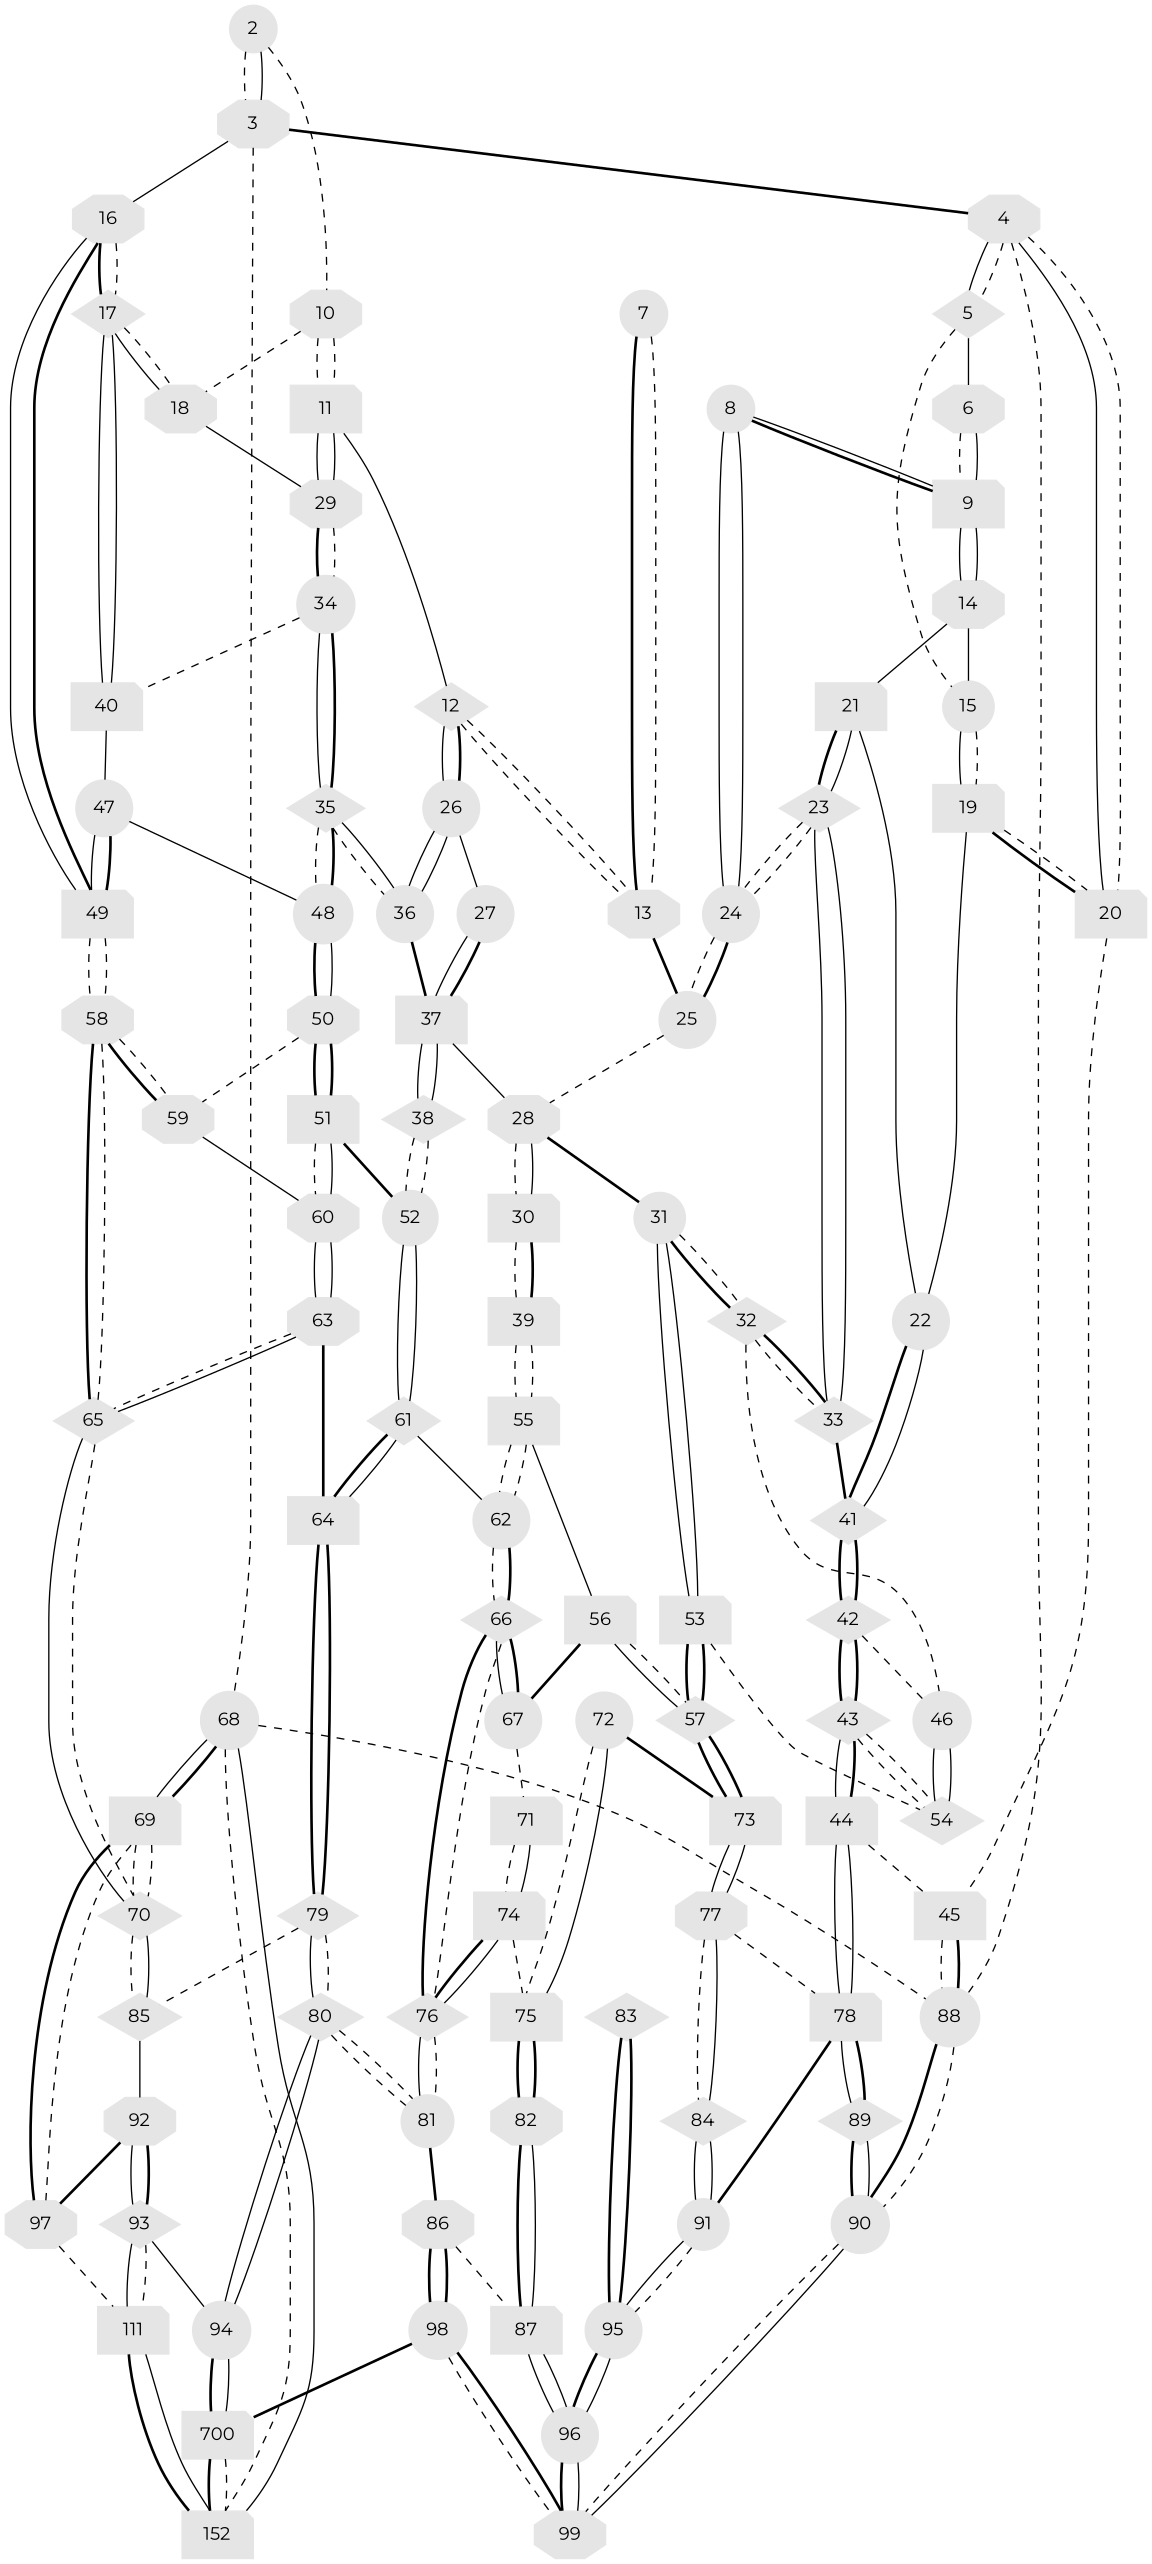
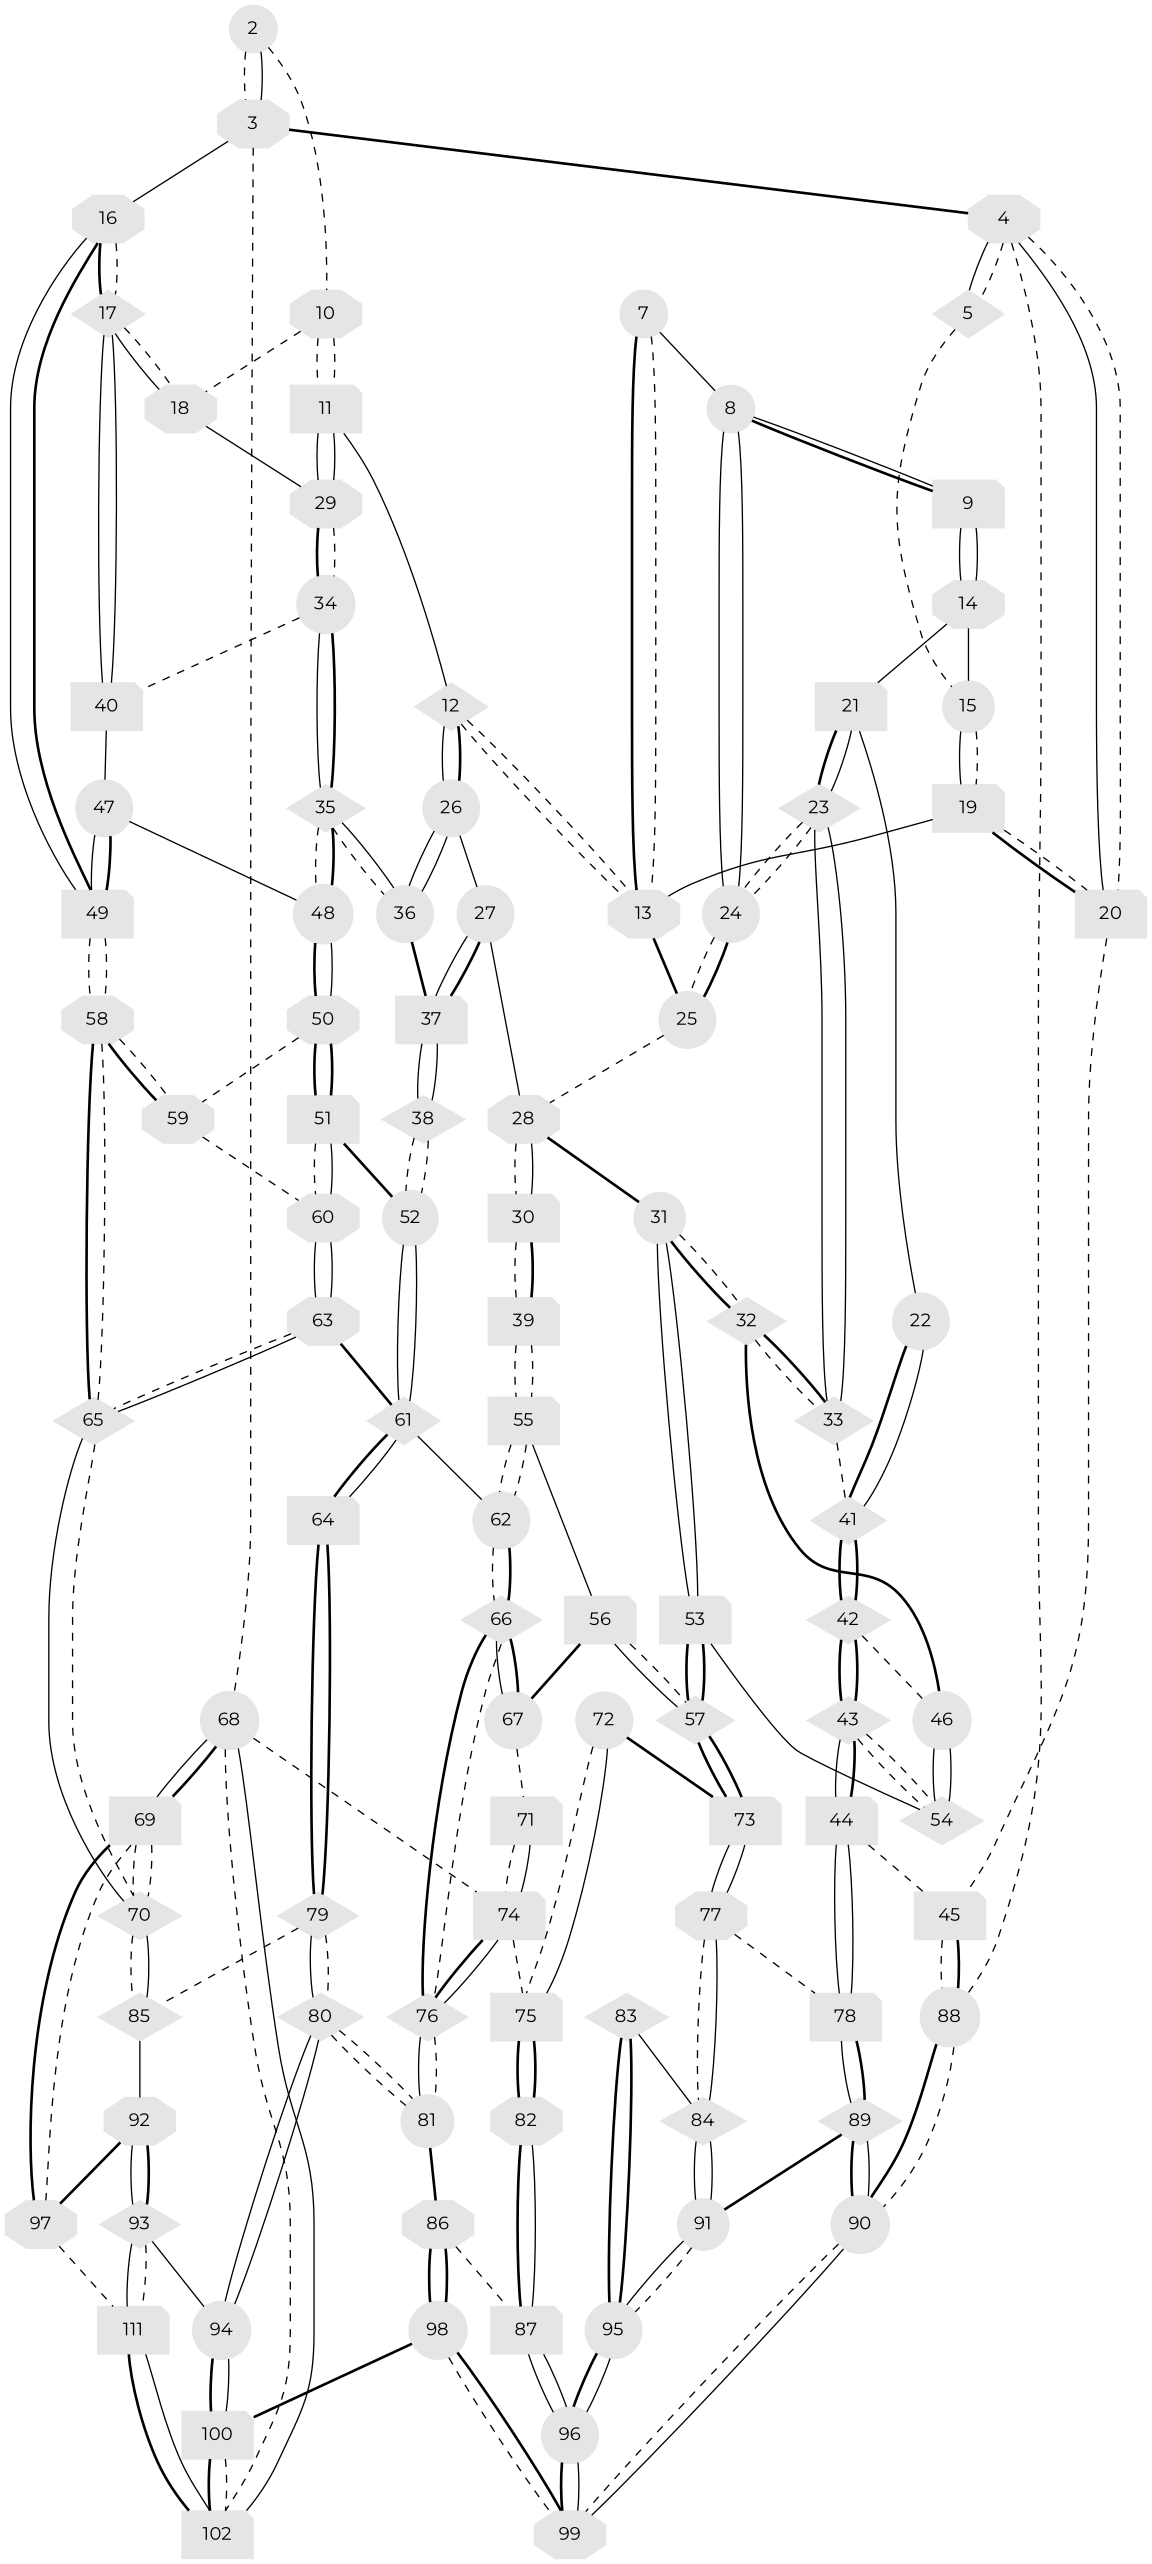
edge "7" -- "8": added
node "6": removed
edge "19" -- "22": now "19" -- "13"
edge "37" -- "28": now "27" -- "28"
edge "59" -- "60": style solid -> dashed
edge "63" -- "64": now "63" -- "61"
edge "33" -- "41": style bold -> dashed
edge "32" -- "46": style dashed -> bold
edge "53" -- "54": style dashed -> solid
edge "68" -- "88": now "68" -- "74"
edge "83" -- "84": added
edge "78" -- "91": now "89" -- "91"
node "700": label "700" -> "100"
node "152": label "152" -> "102"
